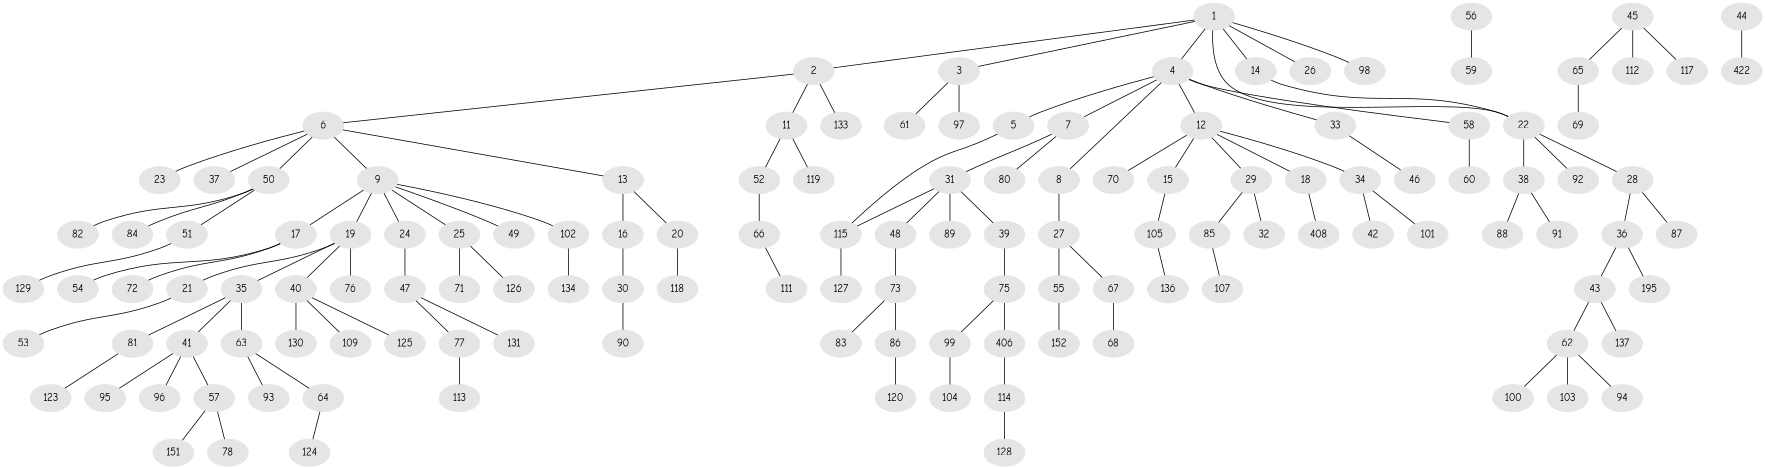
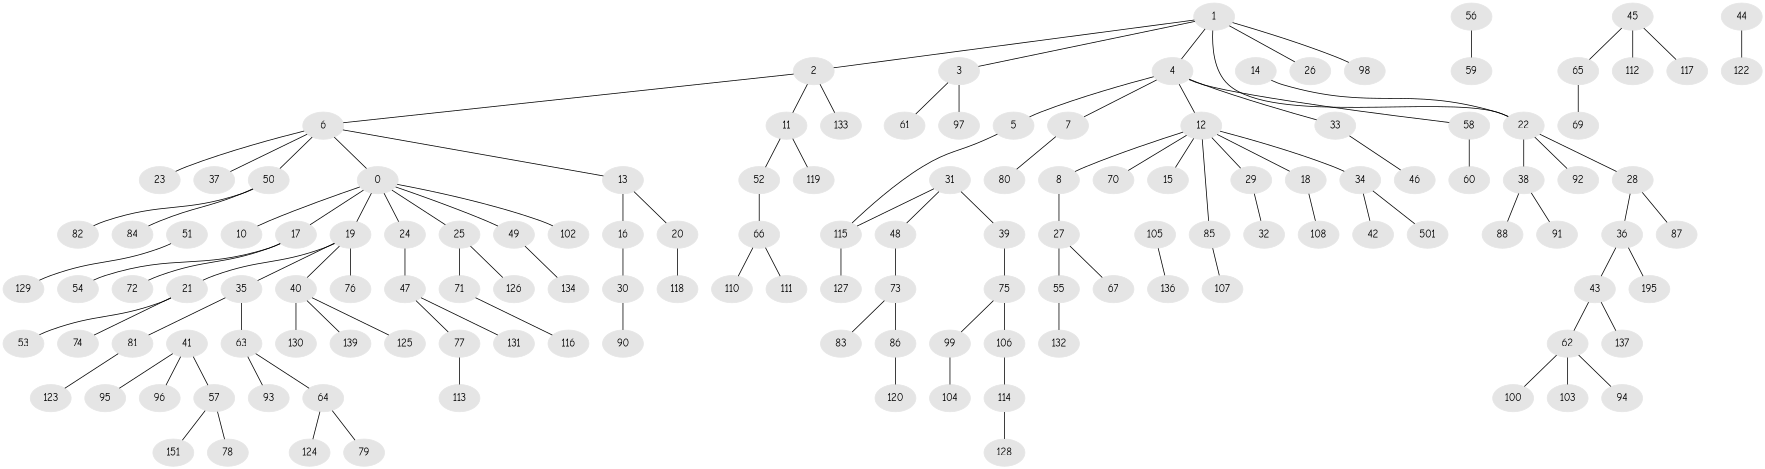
edge "1" -- "14": removed
node "422": label "422" -> "122"
edge "4" -- "8": now "12" -- "8"
edge "7" -- "31": removed
node "9": label "9" -> "0"
edge "50" -- "51": removed
edge "15" -- "105": removed
edge "29" -- "85": now "12" -- "85"
node "10": added
node "89": removed
node "408": label "408" -> "108"
node "101": label "101" -> "501"
edge "102" -- "134": now "49" -- "134"
node "110": added
edge "35" -- "41": removed
node "74": added
node "109": label "109" -> "139"
node "116": added
node "406": label "406" -> "106"
node "152": label "152" -> "132"
node "68": removed
node "79": added
